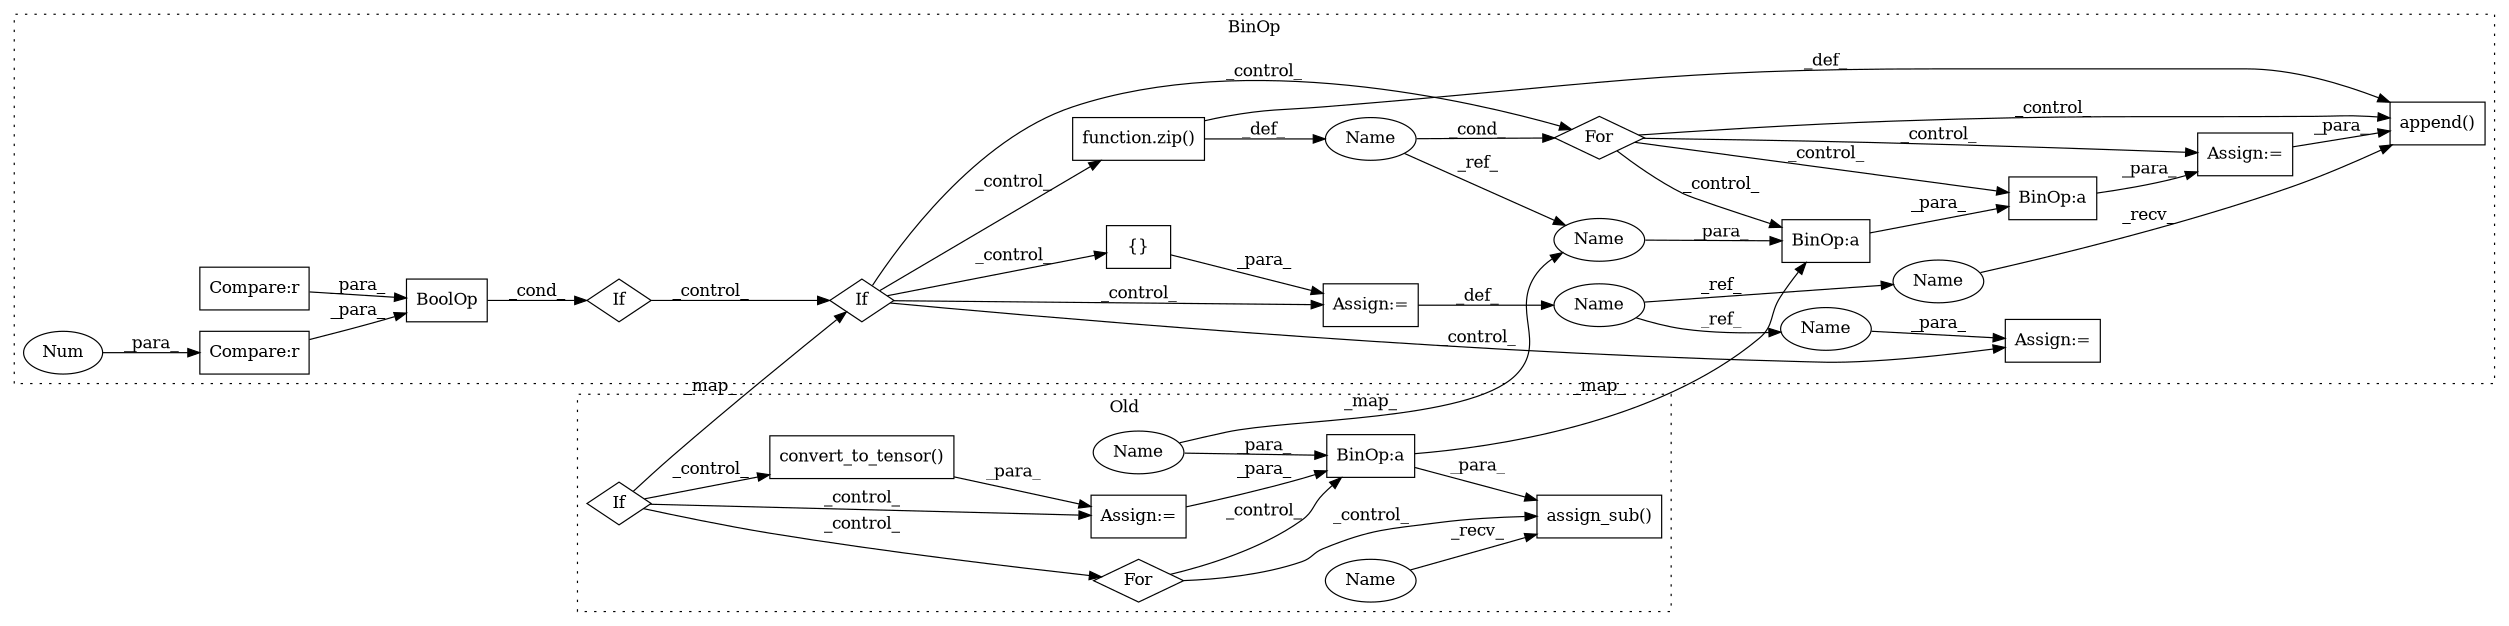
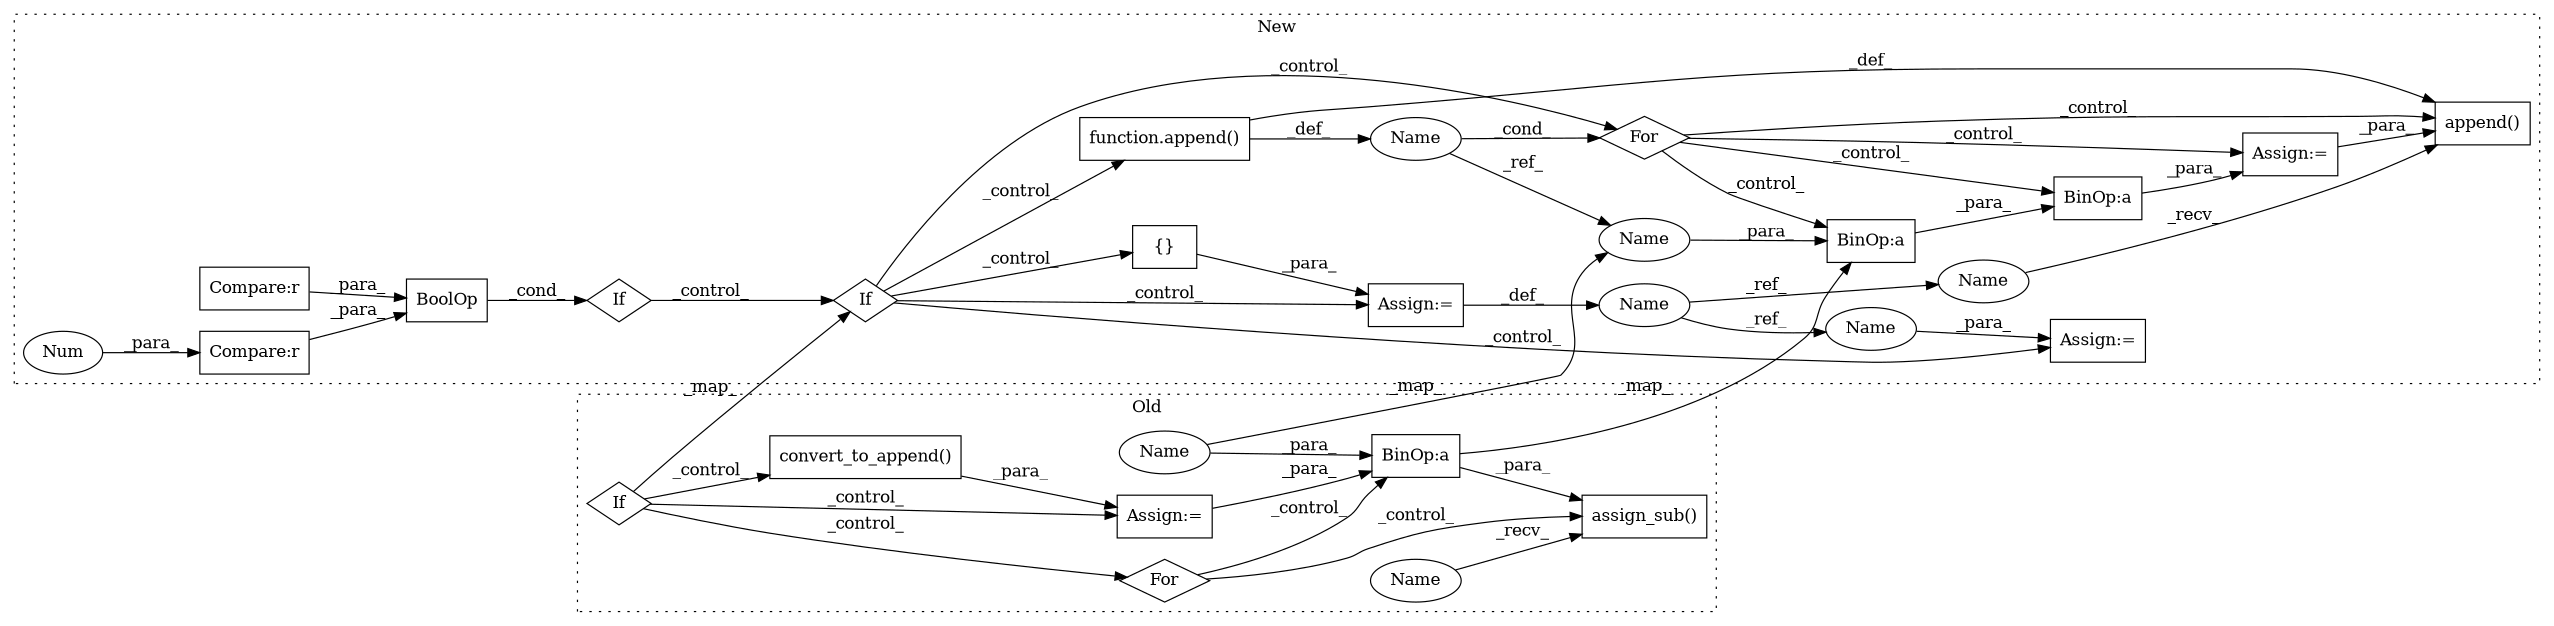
cluster "BinOp": label "BinOp" -> "New"
node "function.zip()": label "function.zip()" -> "function.append()"
node "convert_to_tensor()": label "convert_to_tensor()" -> "convert_to_append()"
